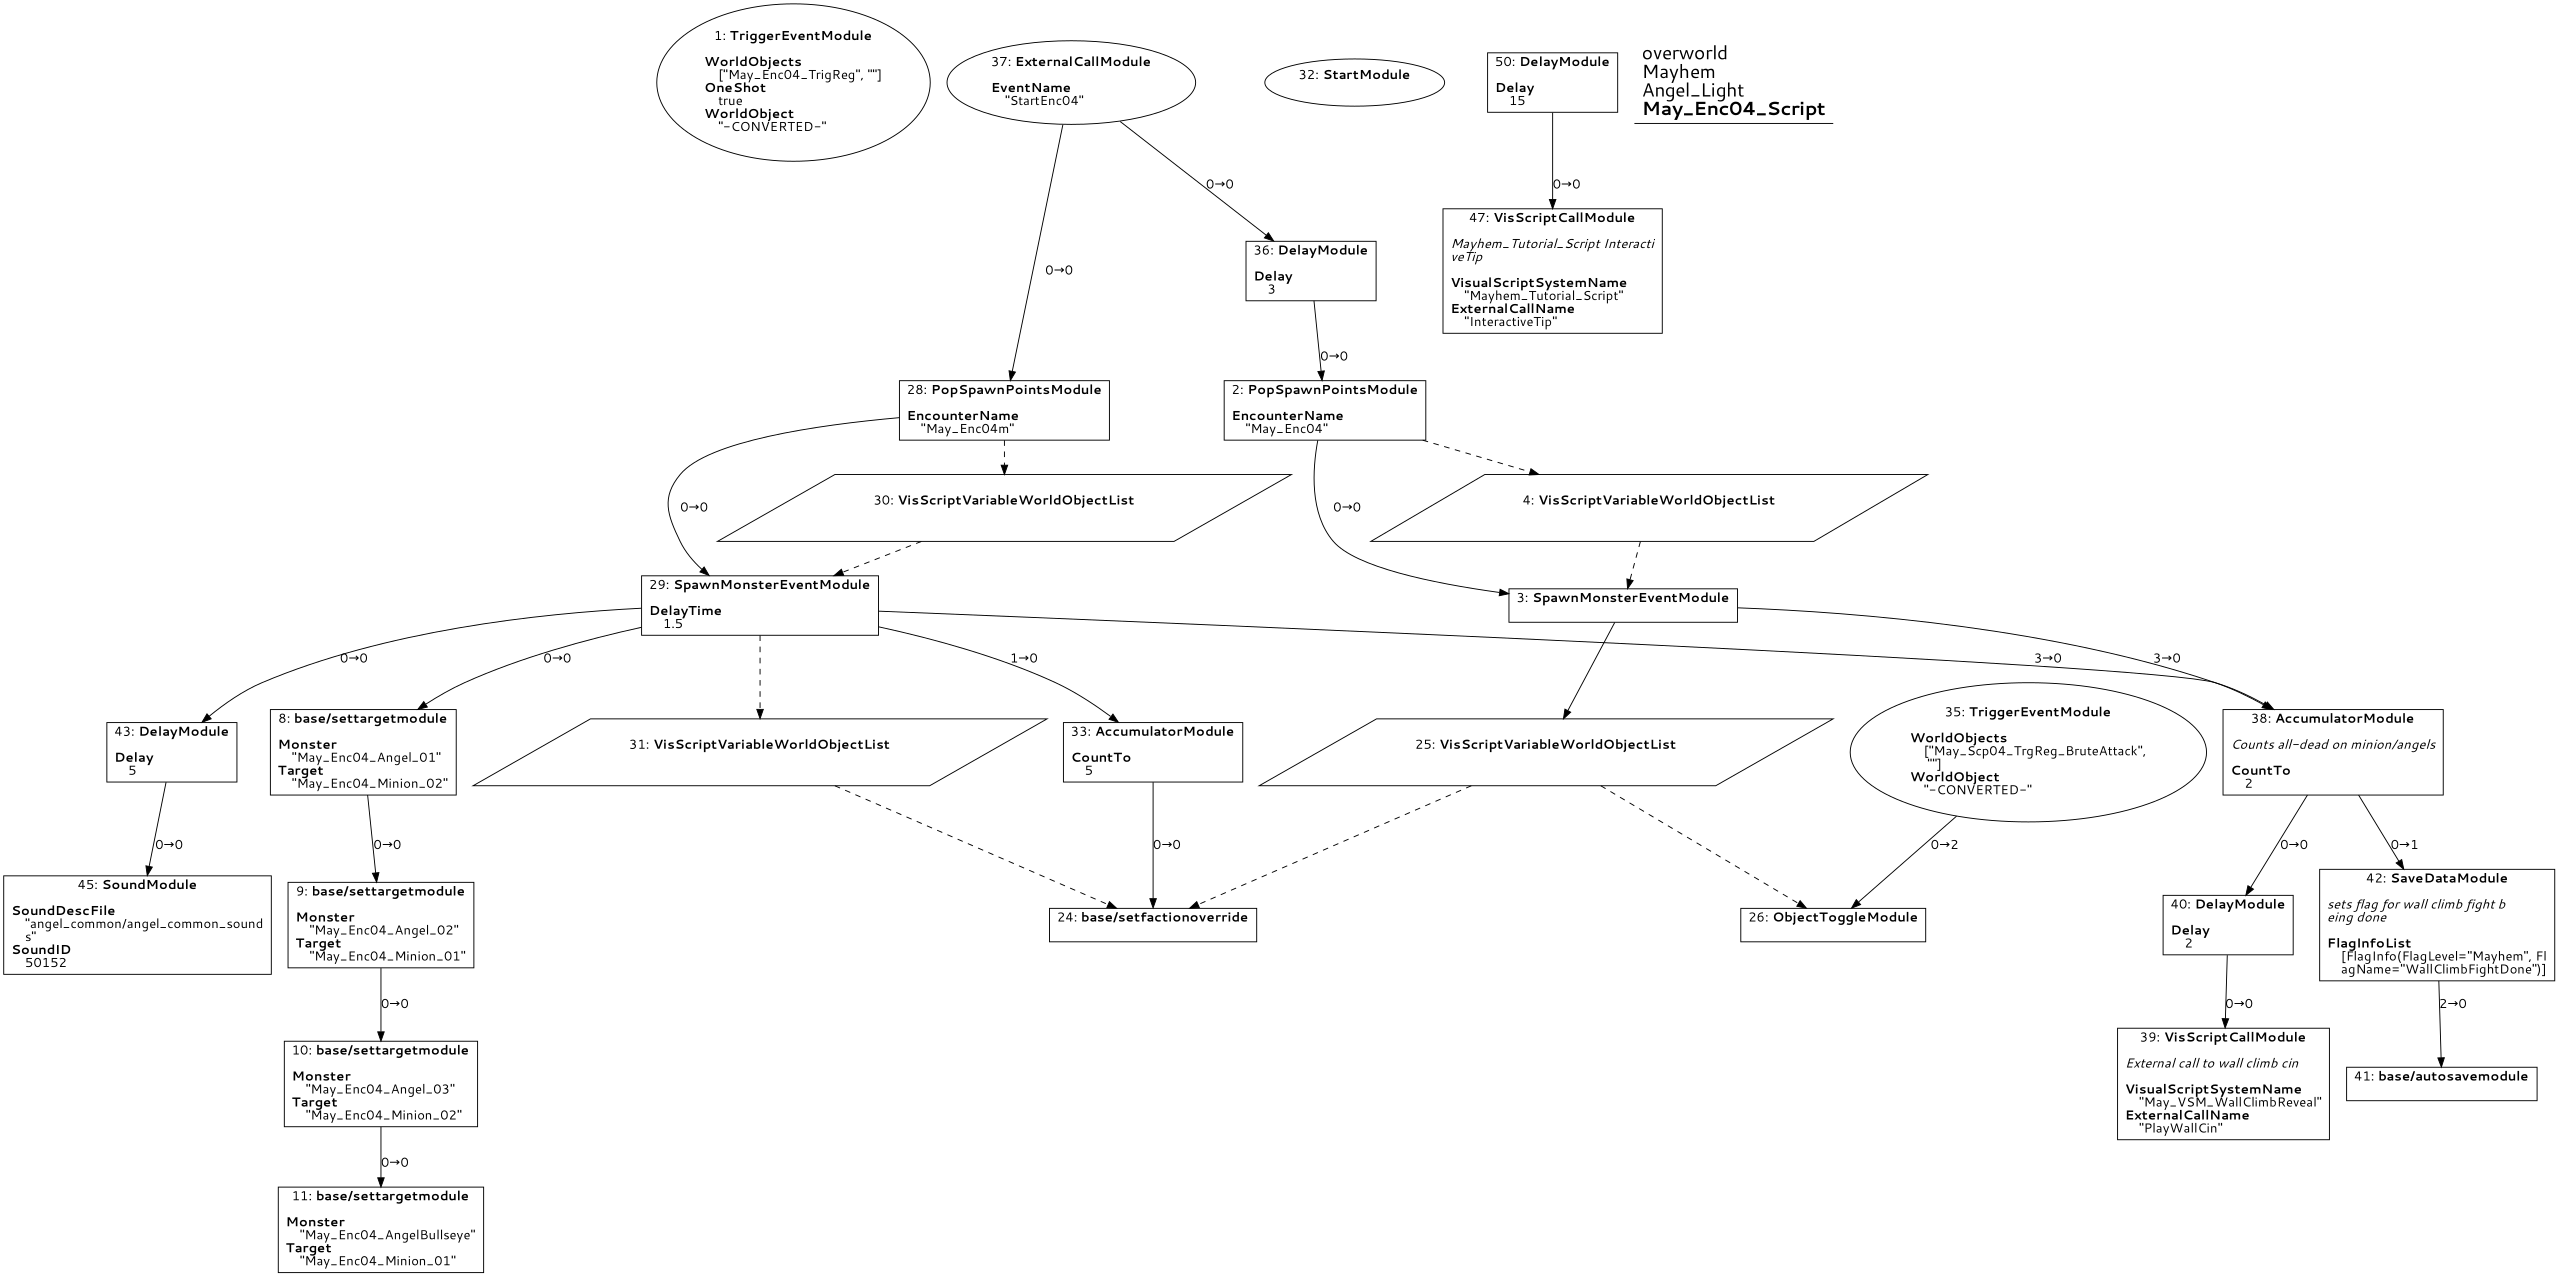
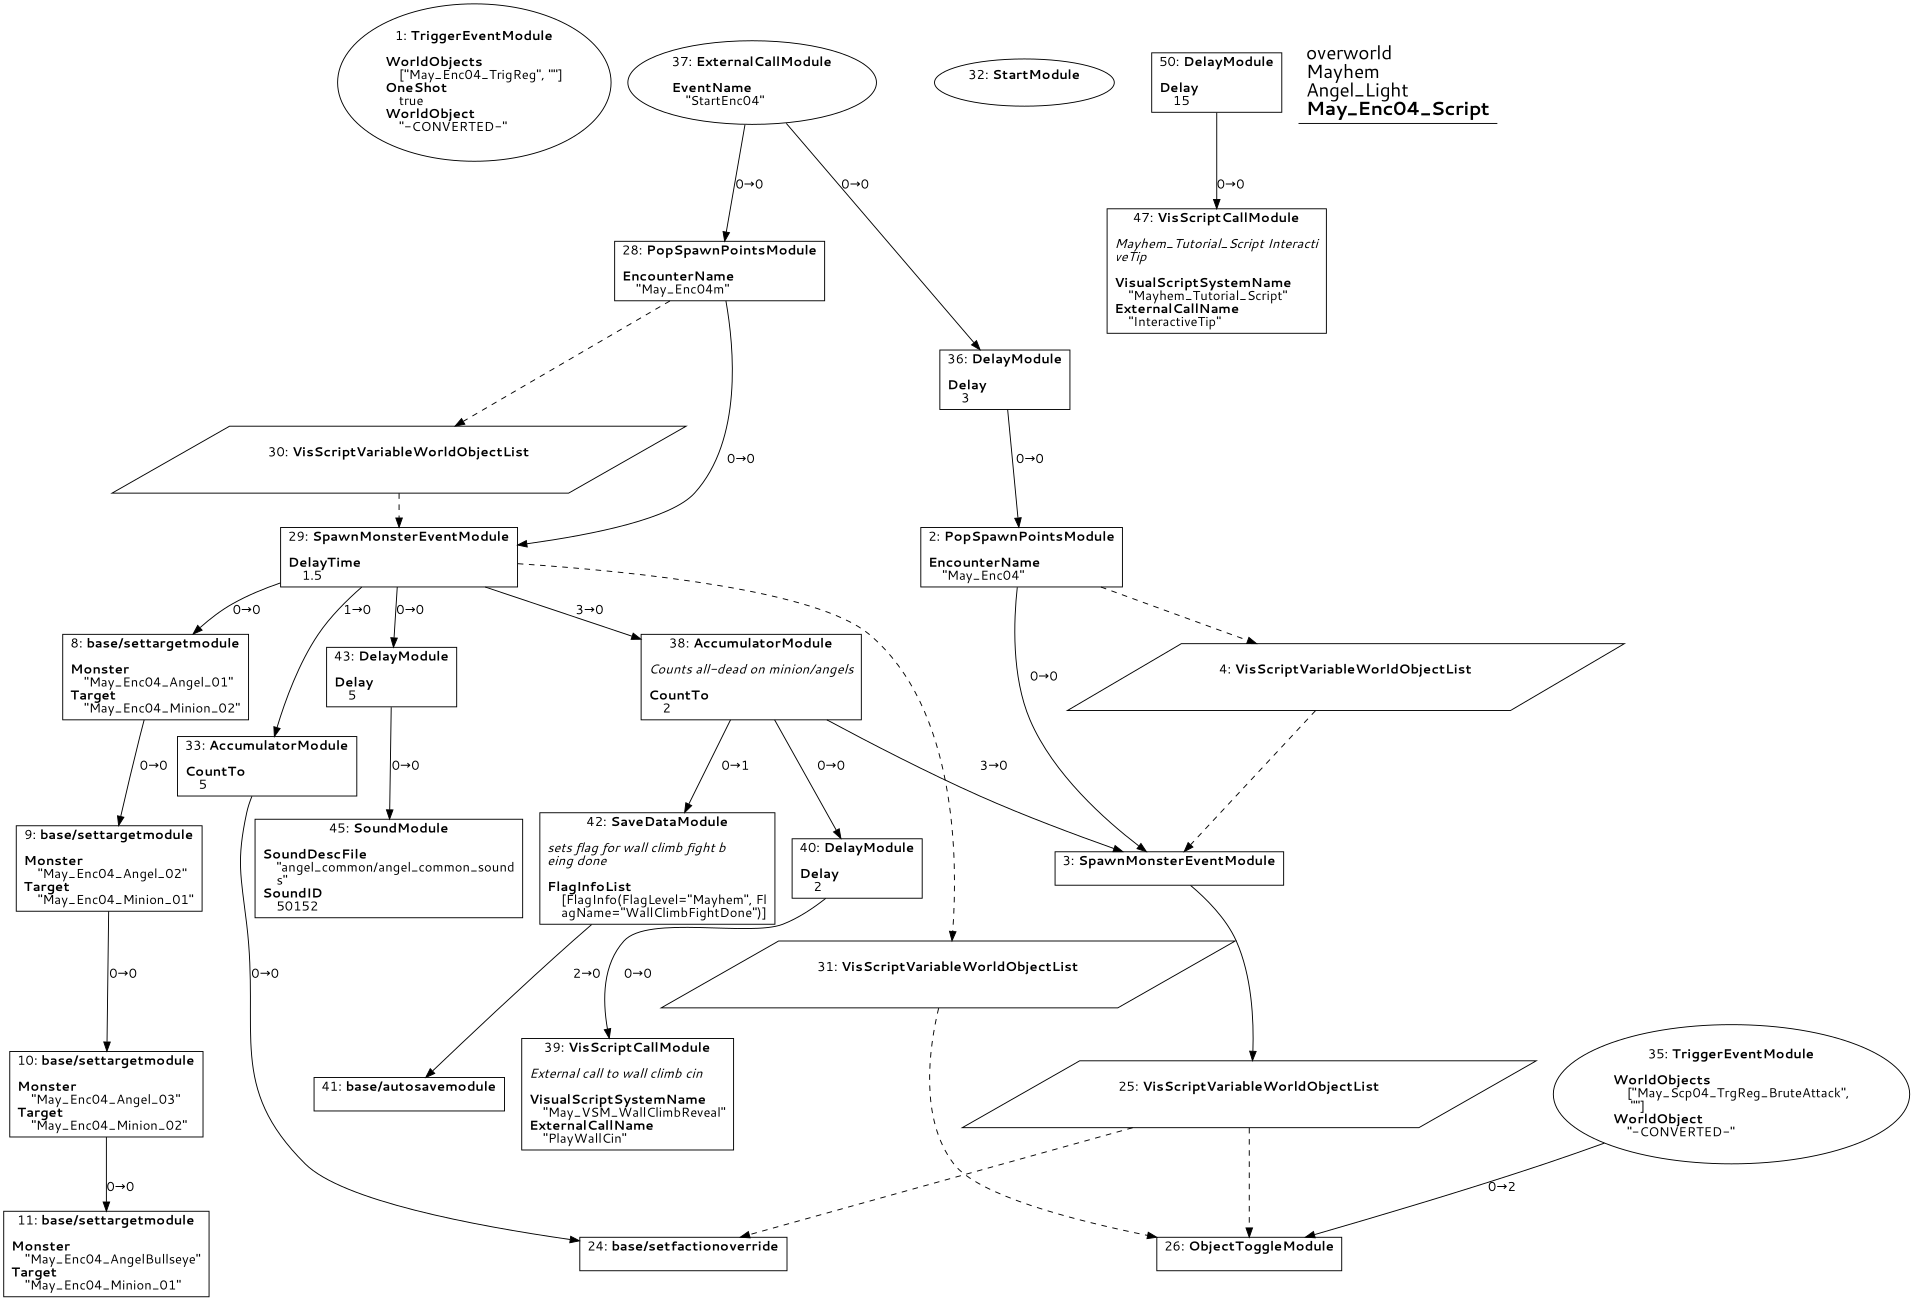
edge "3:" -> "38:": reversed
edge "31:" -> "24:": now "31:" -> "26:"
